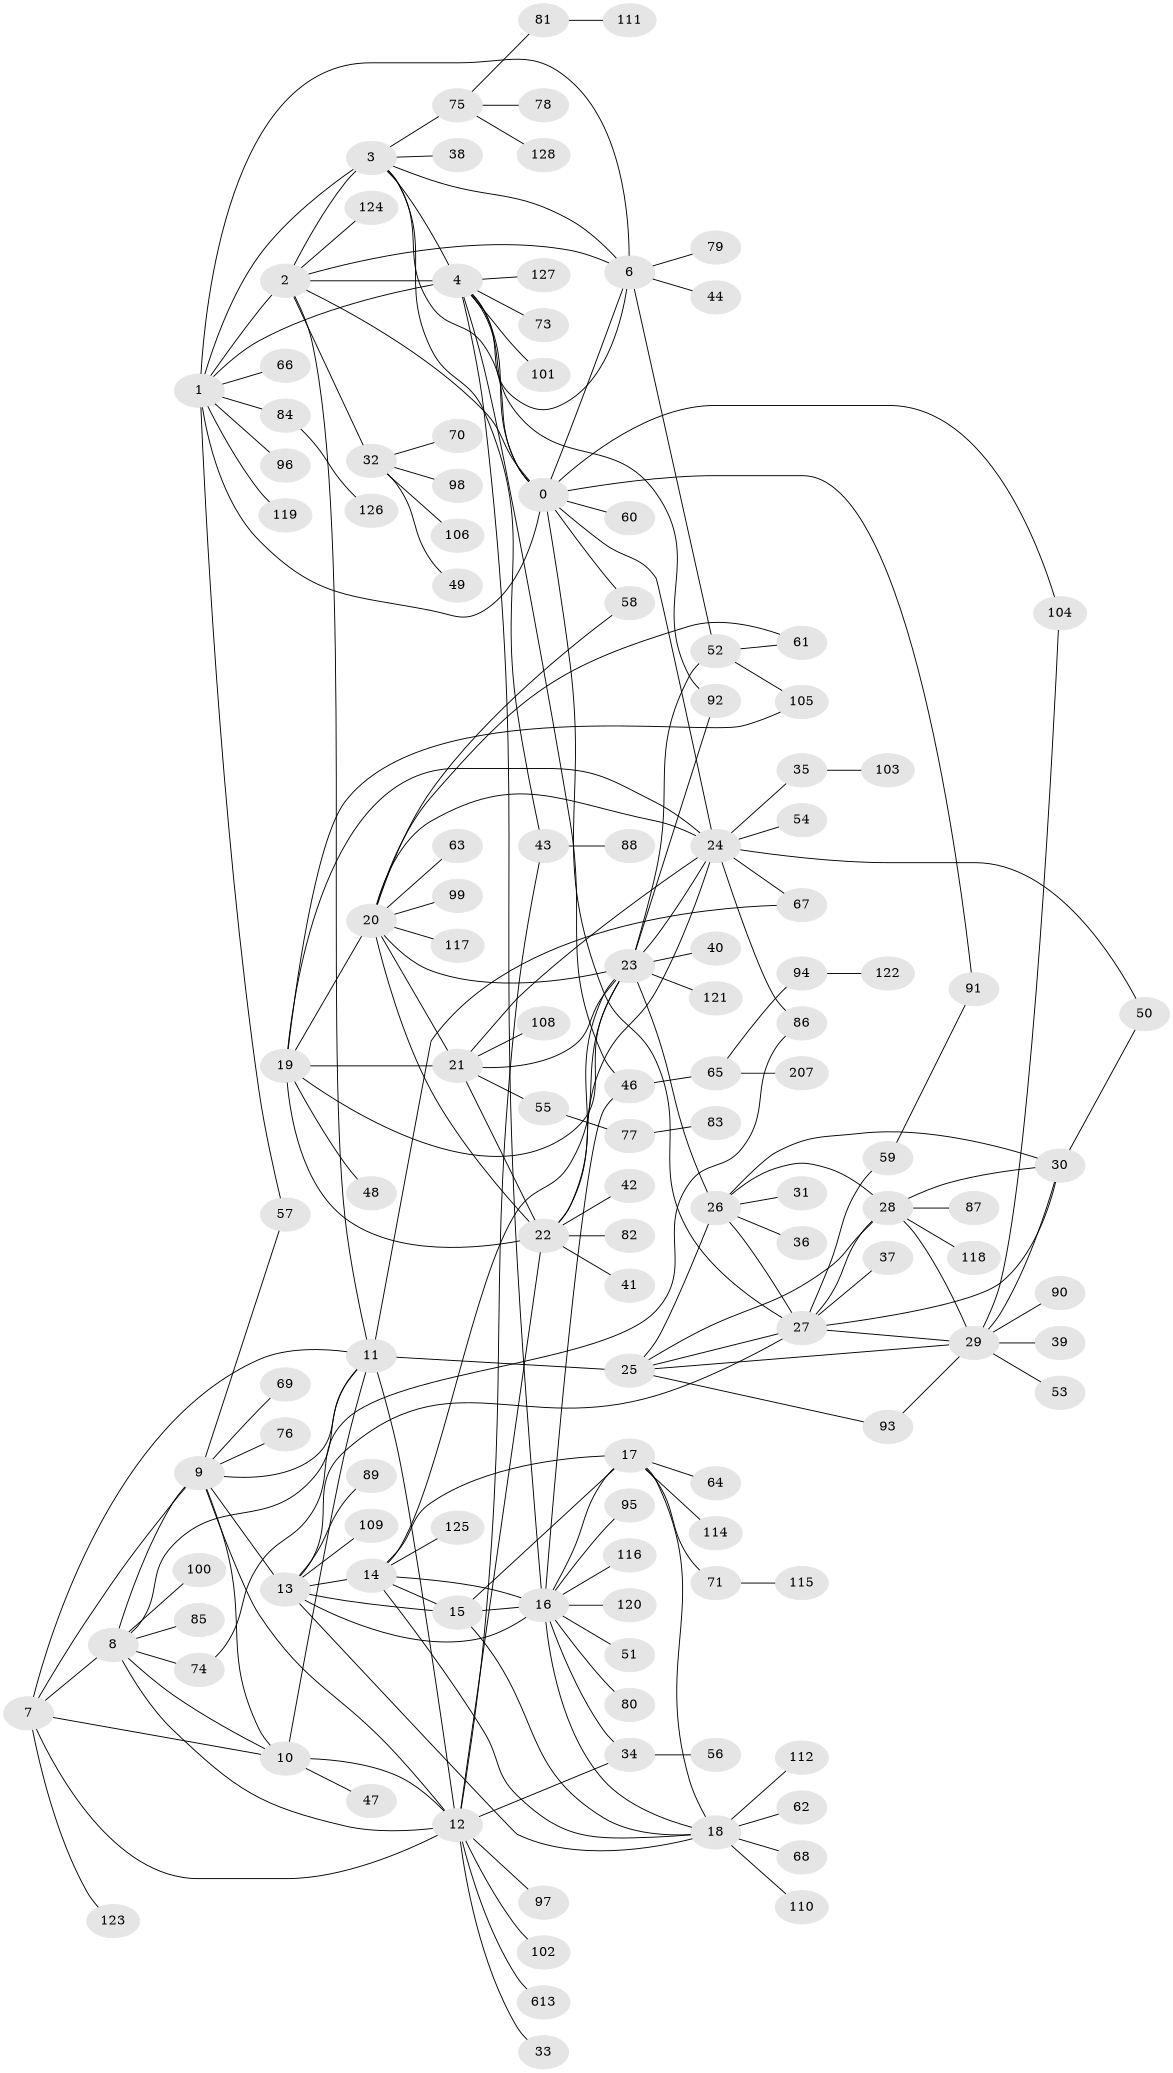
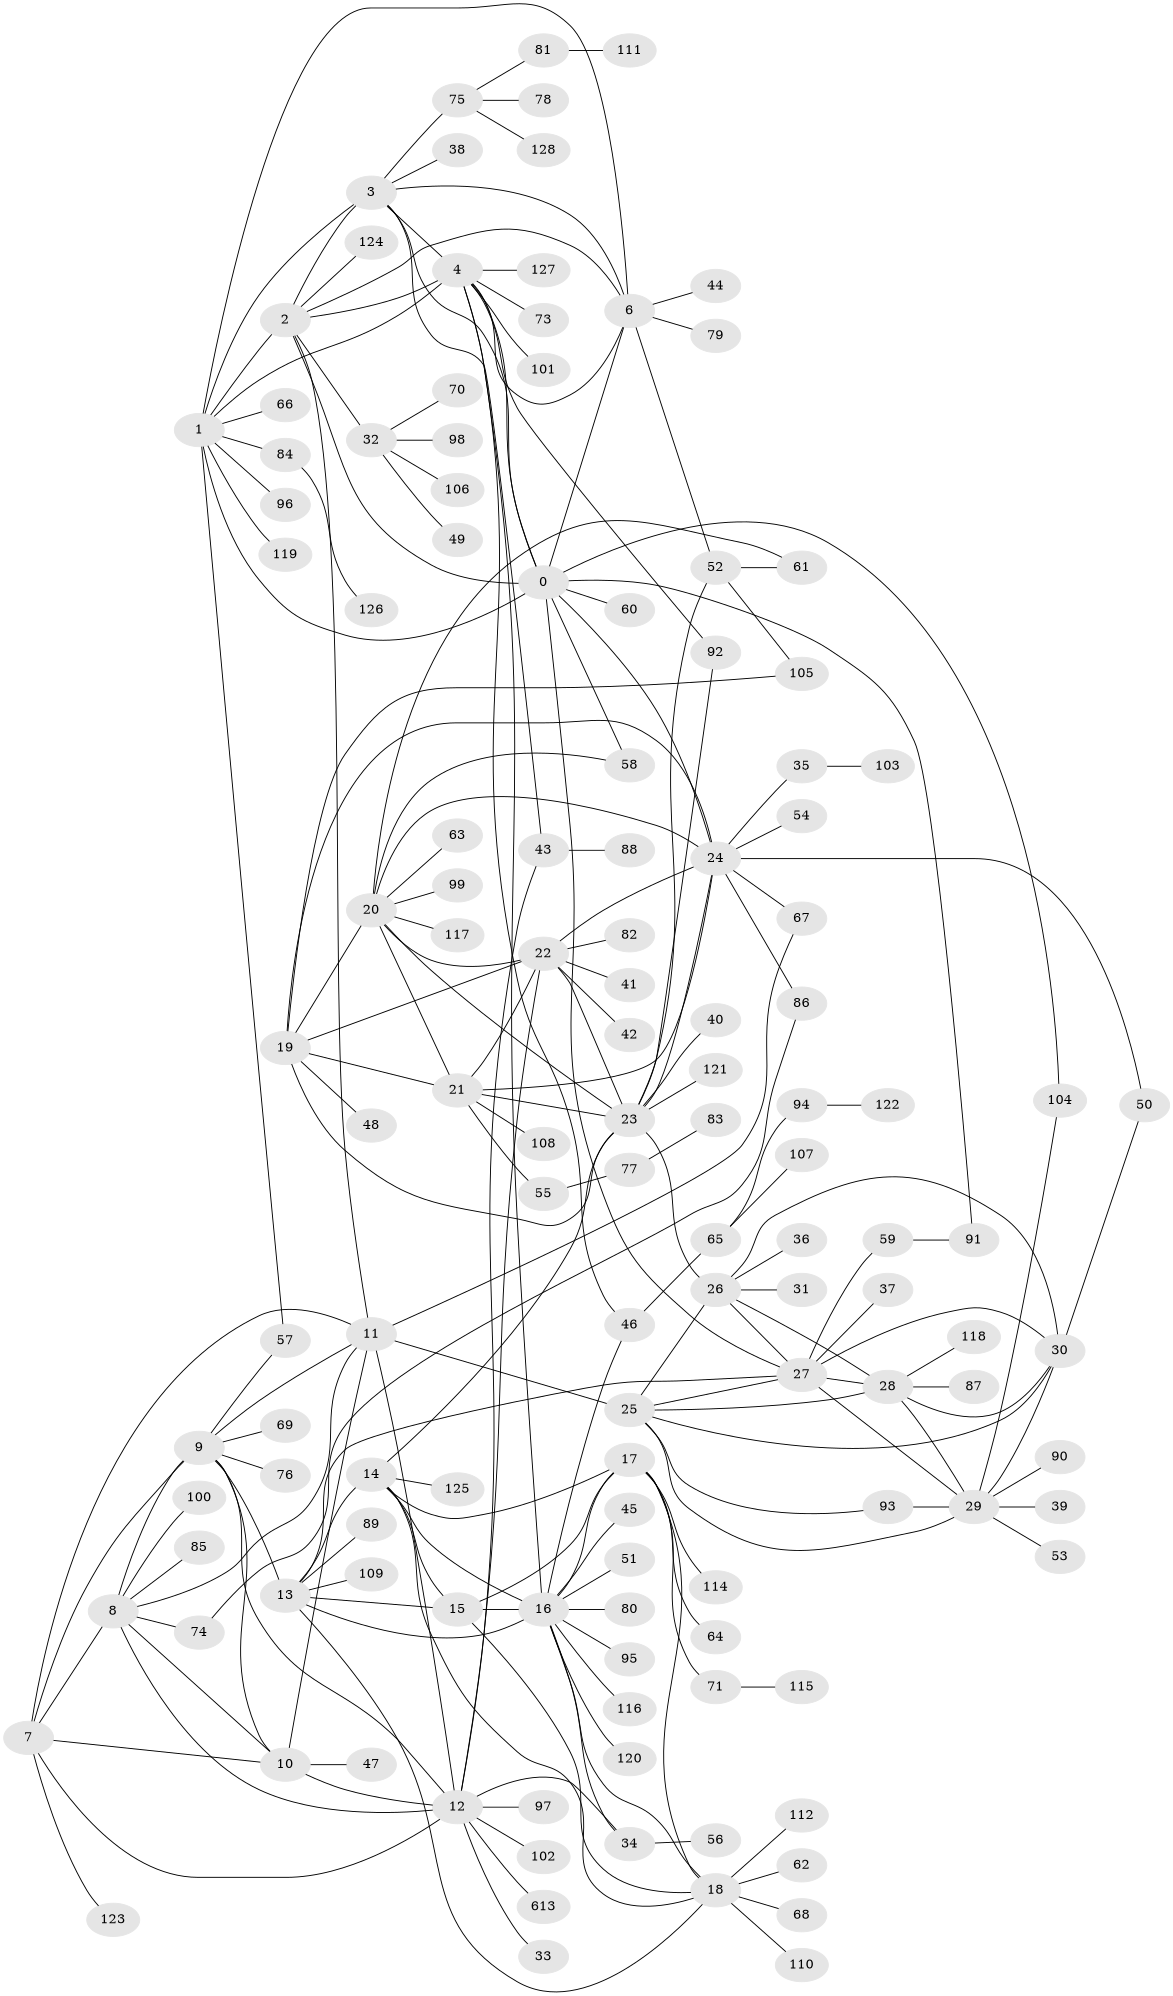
node "207": label "207" -> "107"
edge "30" -- "25": added
node "45": added
